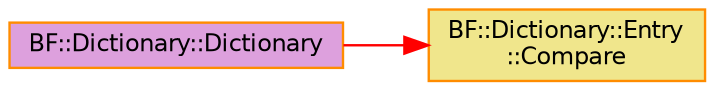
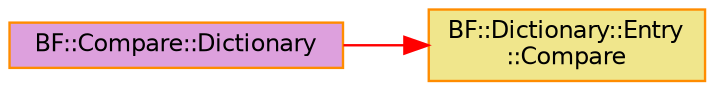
node "BF::Dictionary::Dictionary": label "BF::Dictionary::Dictionary" -> "BF::Compare::Dictionary"
